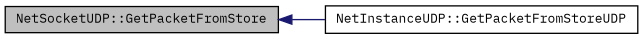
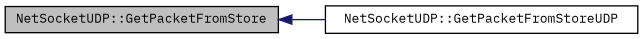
node "NetInstanceUDP::GetPacketFromStoreUDP": label "NetInstanceUDP::GetPacketFromStoreUDP" -> "NetSocketUDP::GetPacketFromStoreUDP"
